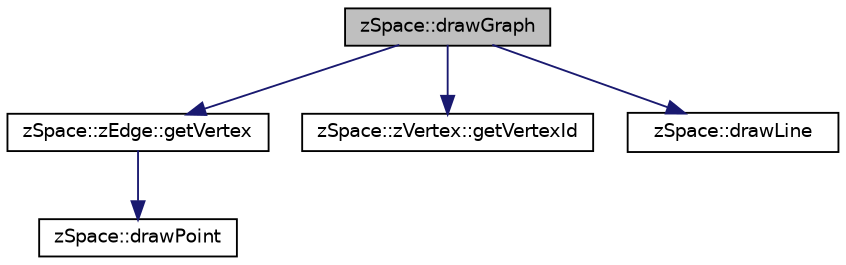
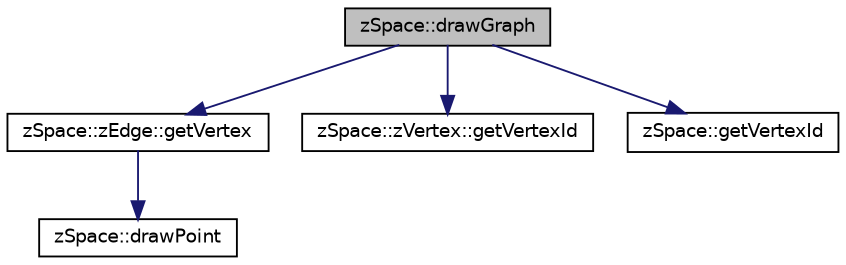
node "zSpace::drawLine": label "zSpace::drawLine" -> "zSpace::getVertexId"
